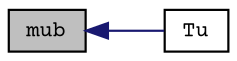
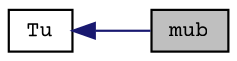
edge "Tu" -> "mub": reversed
